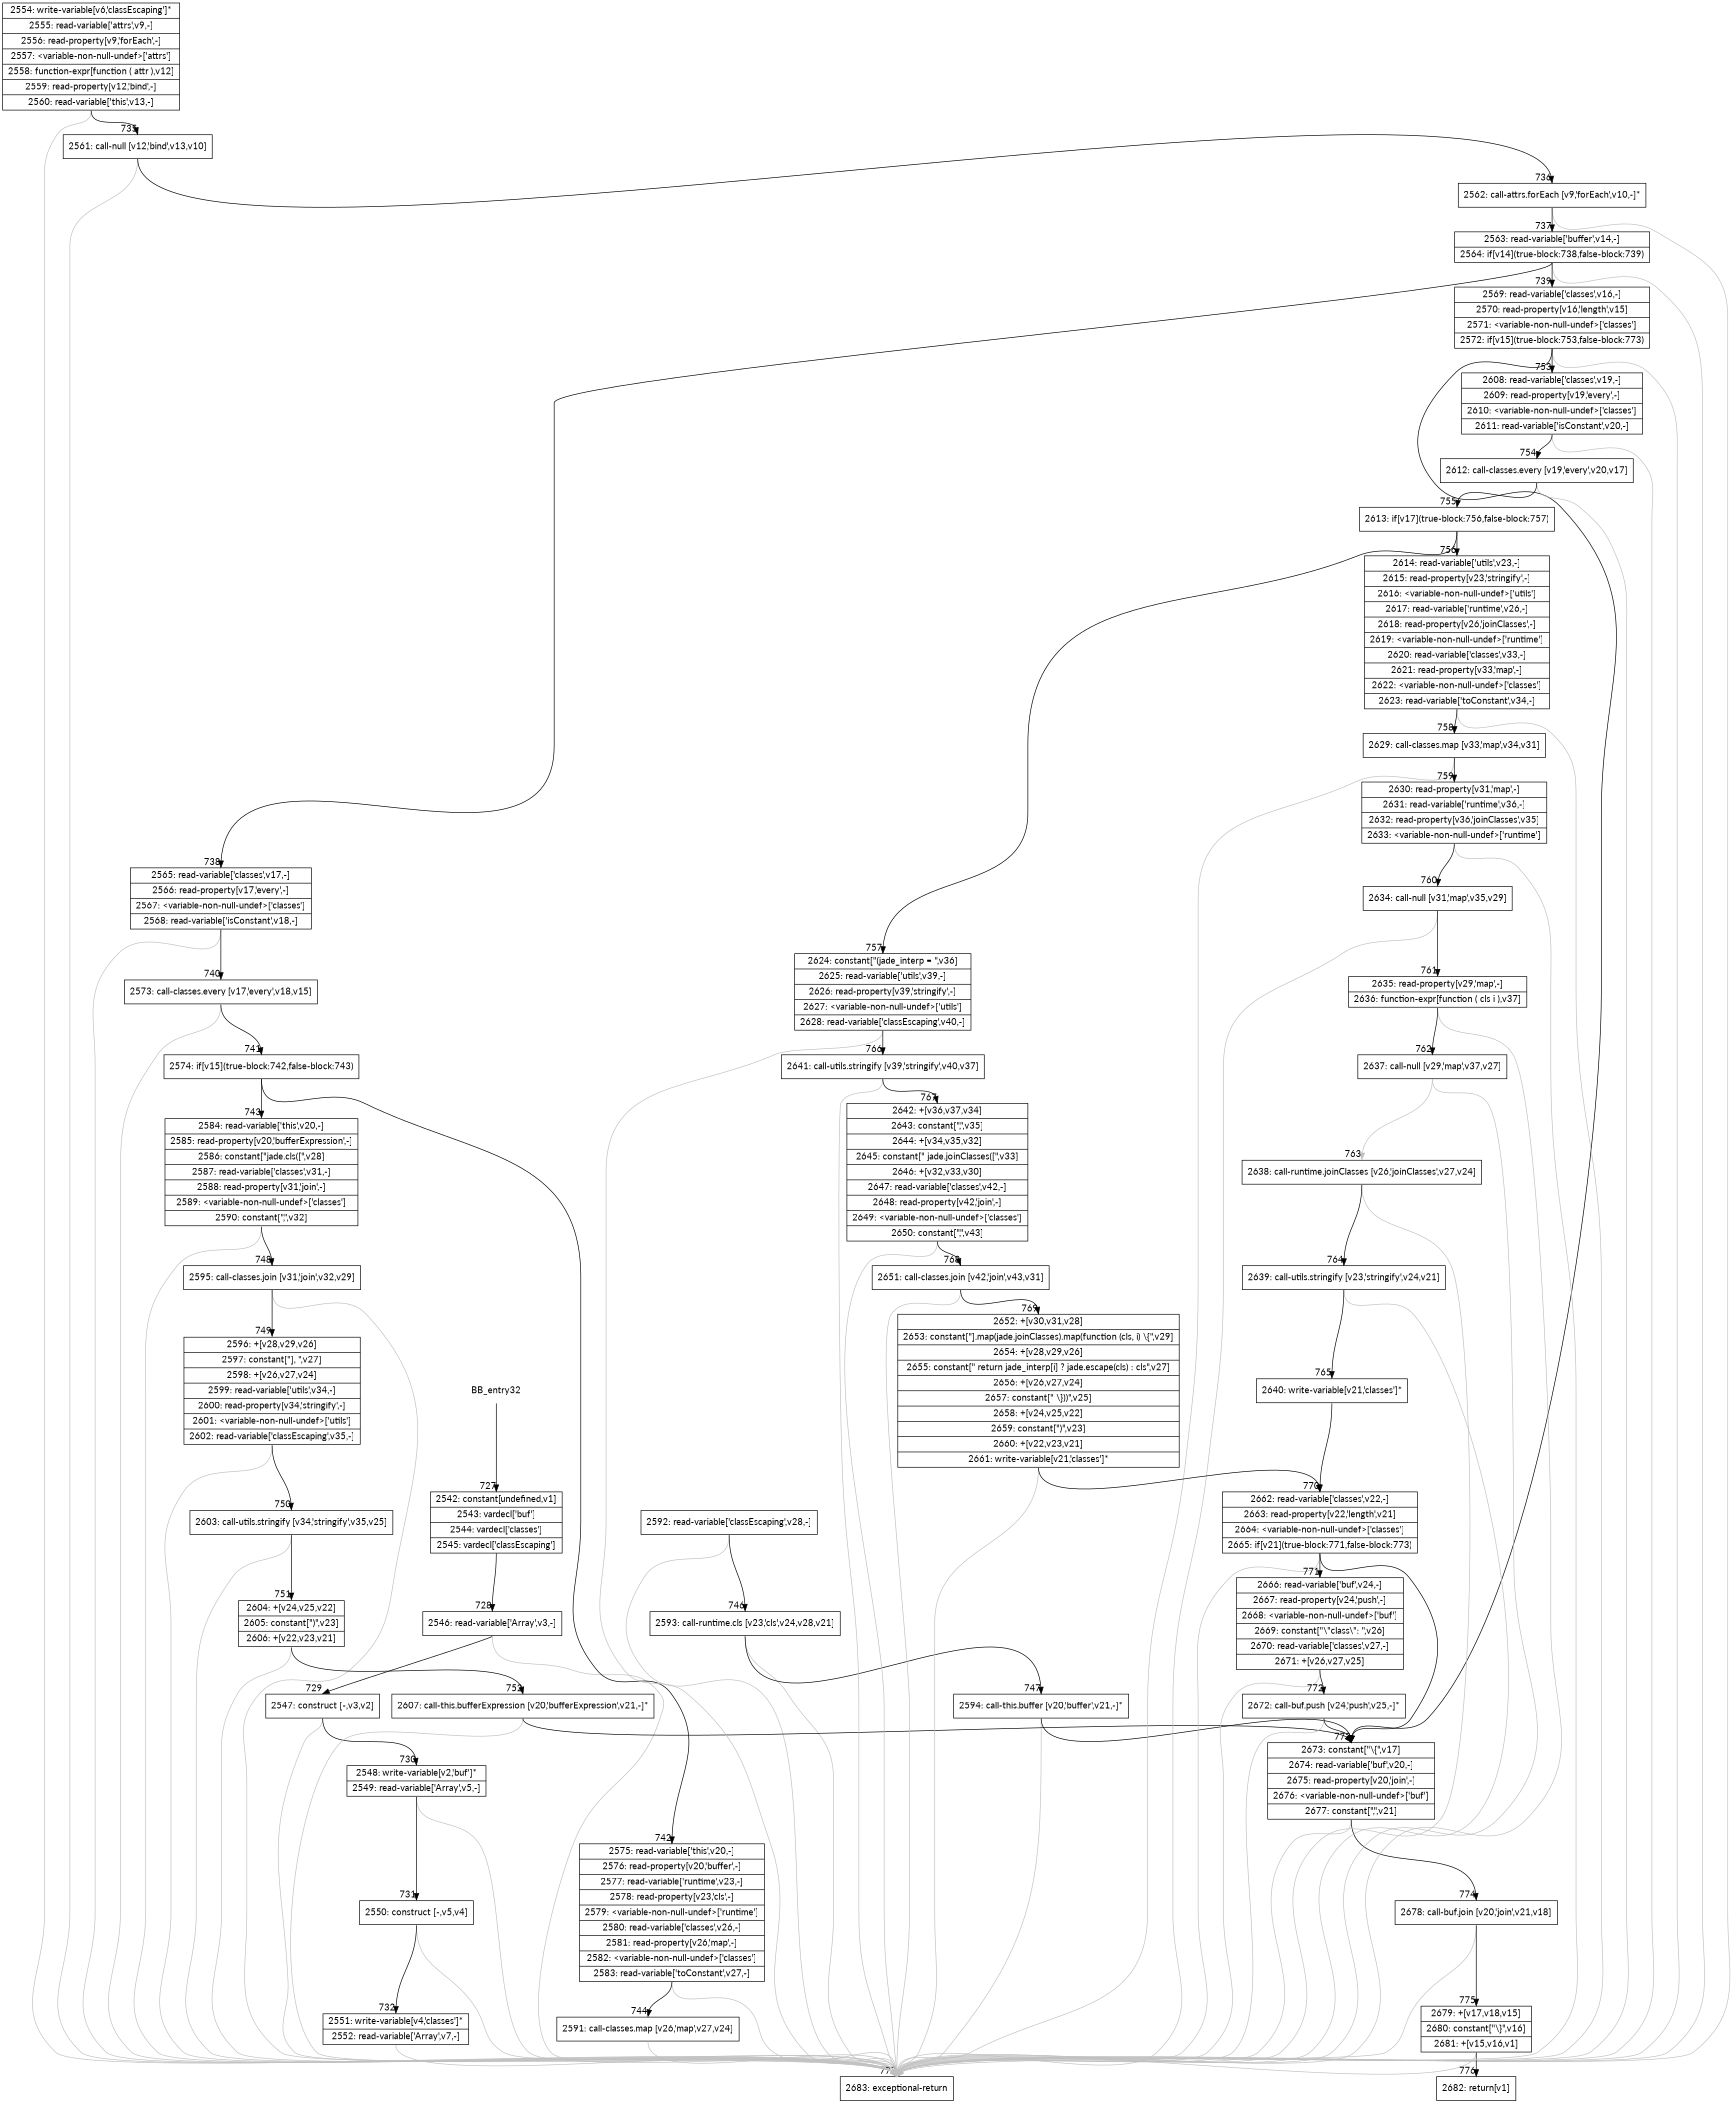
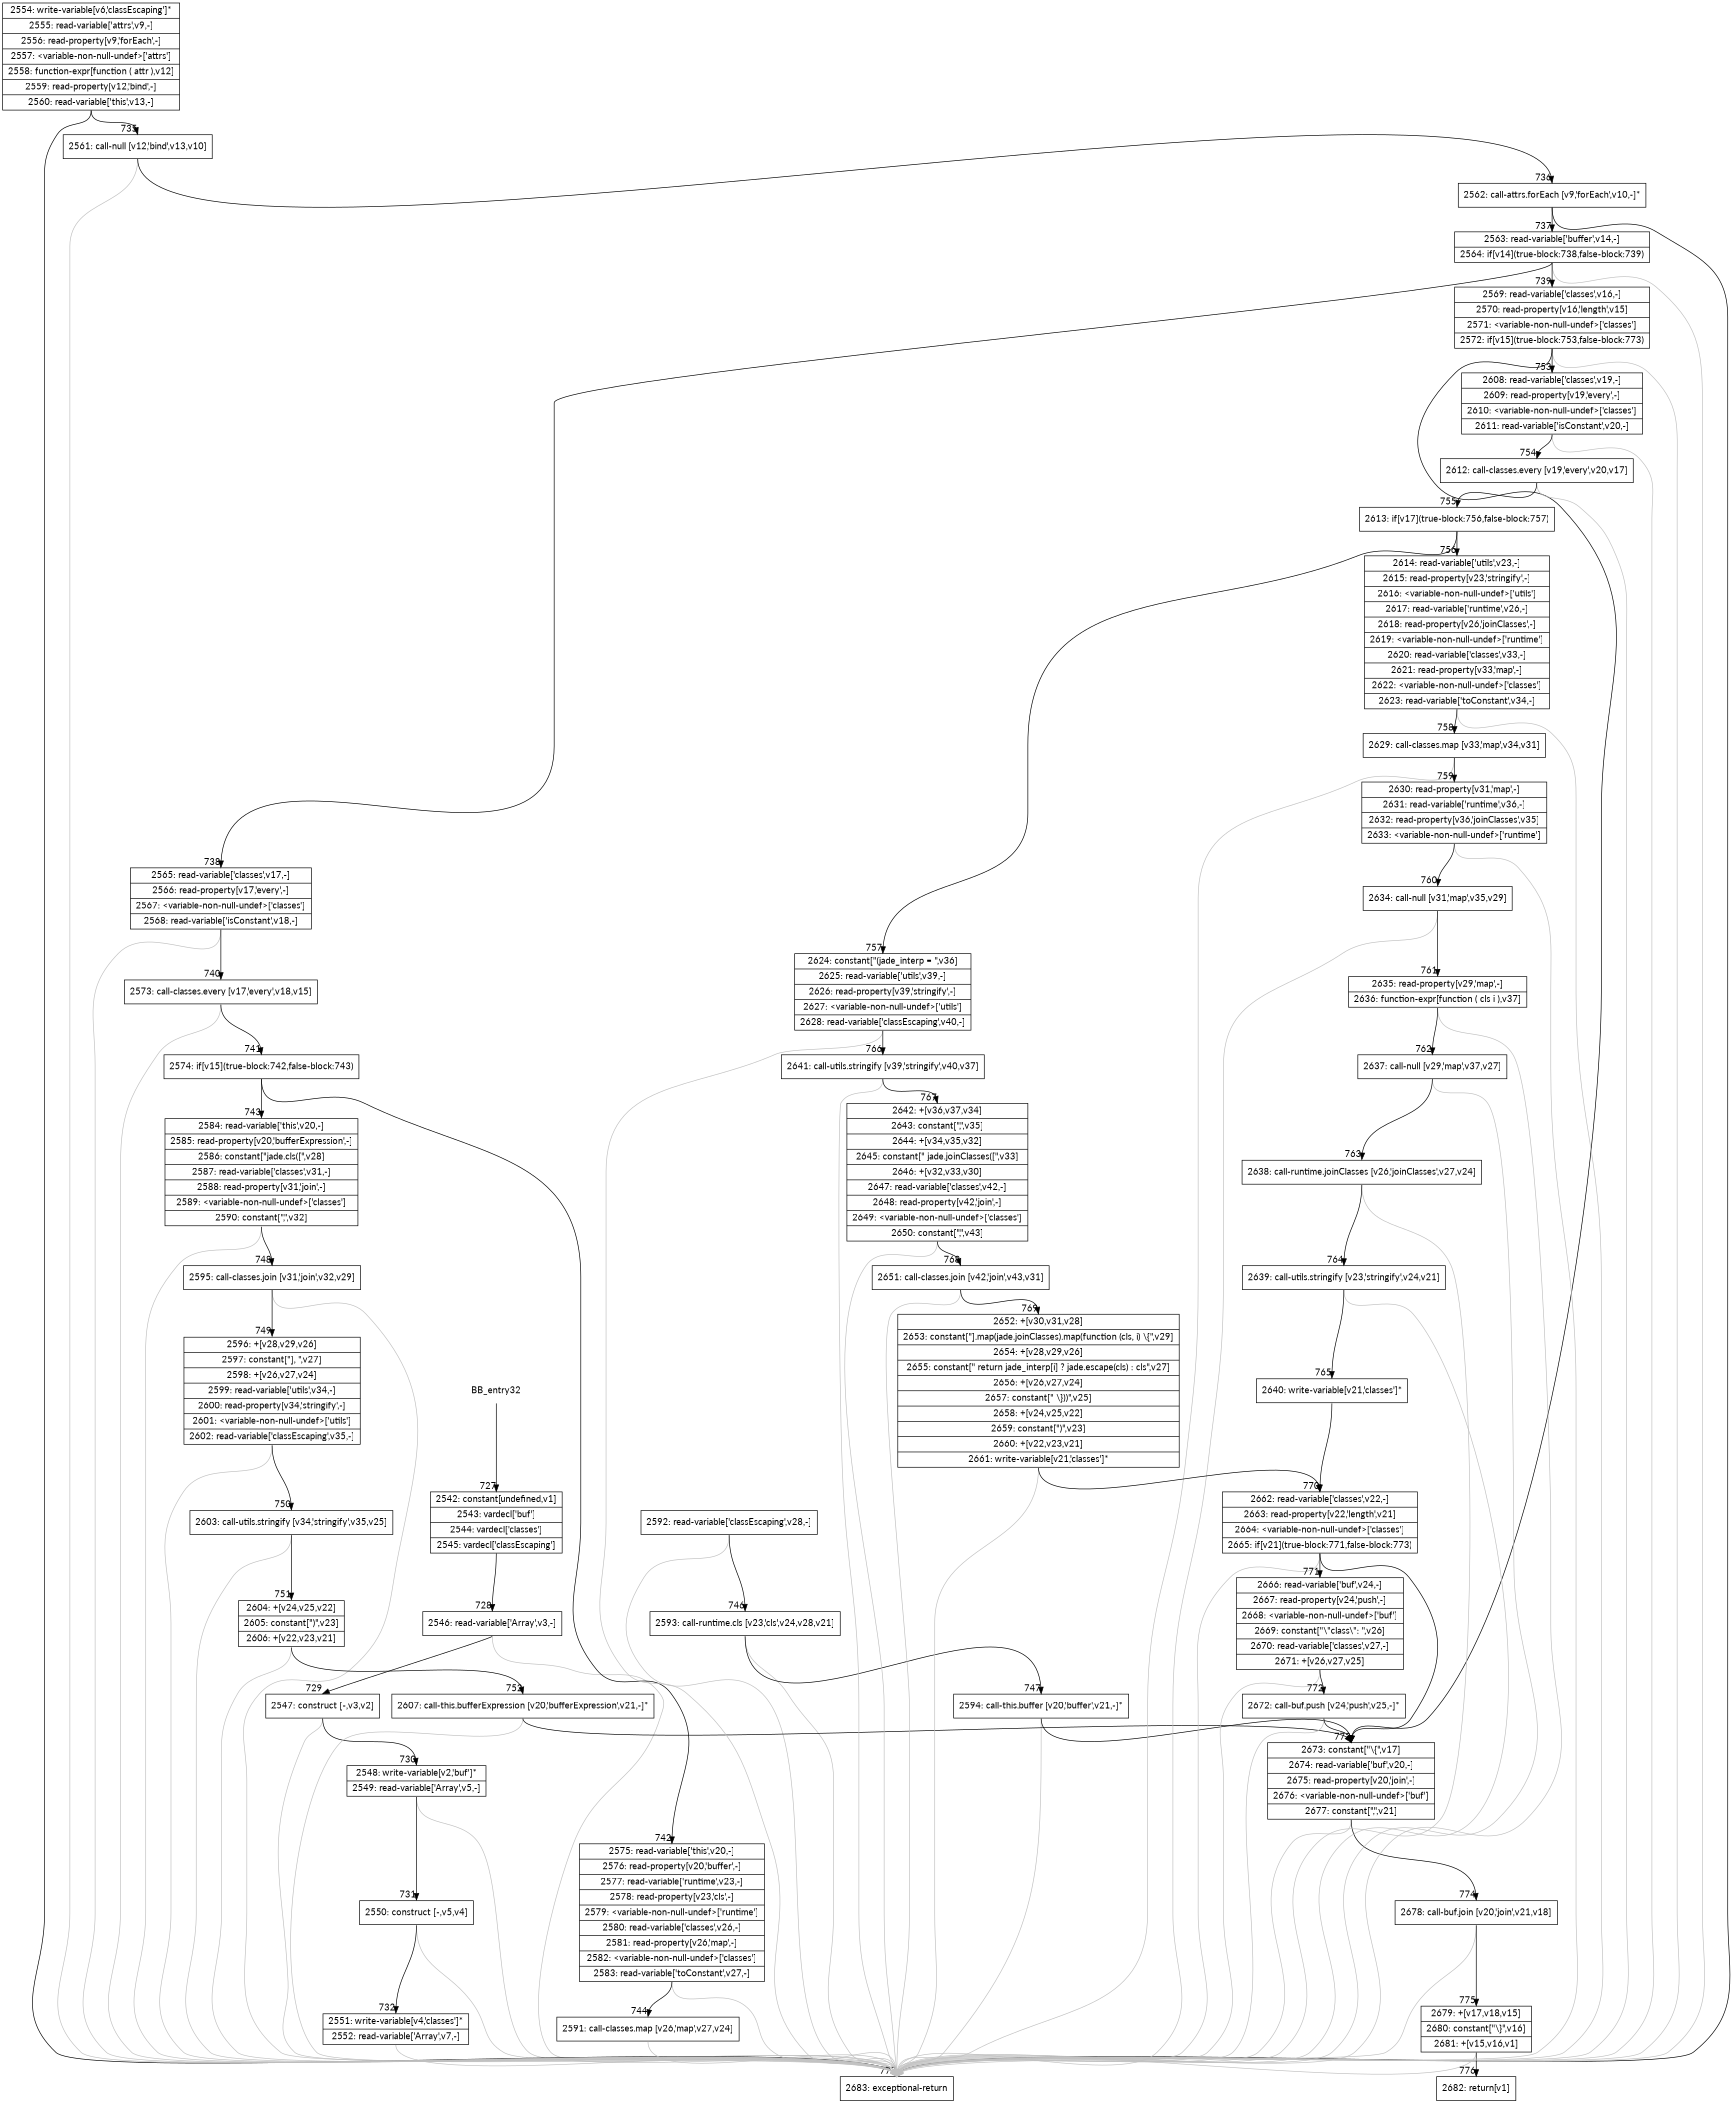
edge "2637: call-null [v29,'map',v37,v27]" -> "2638: call-runtime.joinClasses [v26,'joinClasses',v27,v24]": color gray -> black
edge "2562: call-attrs.forEach [v9,'forEach',v10,-]*" -> "2683: exceptional-return": color gray -> black
edge "2554: write-variable[v6,'classEscaping']*" -> "2683: exceptional-return": color gray -> black
